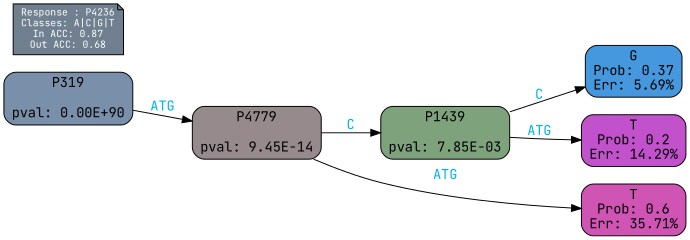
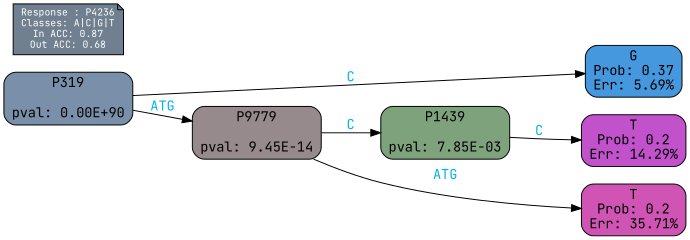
edge "P1439 pval: 7.85E-03" -> "G Prob: 0.37 Err: 5.69%": now "P319 pval: 0.00E+90" -> "G Prob: 0.37 Err: 5.69%"
edge "P1439 pval: 7.85E-03" -> "T Prob: 0.2 Err: 14.29%": label "ATG" -> "C"
node "P4779 pval: 9.45E-14": label "P4779 pval: 9.45E-14" -> "P9779 pval: 9.45E-14"
node "T Prob: 0.6 Err: 35.71%": label "T Prob: 0.6 Err: 35.71%" -> "T Prob: 0.2 Err: 35.71%"
